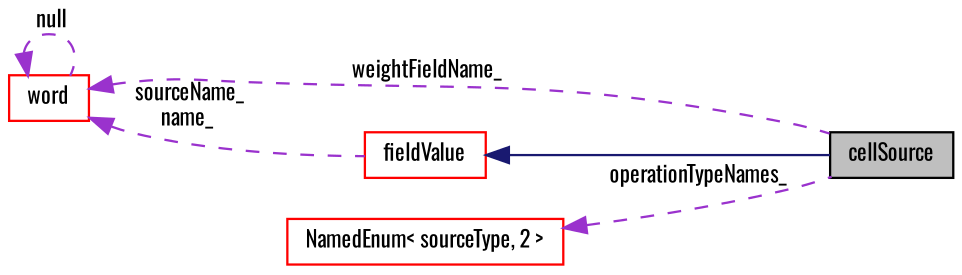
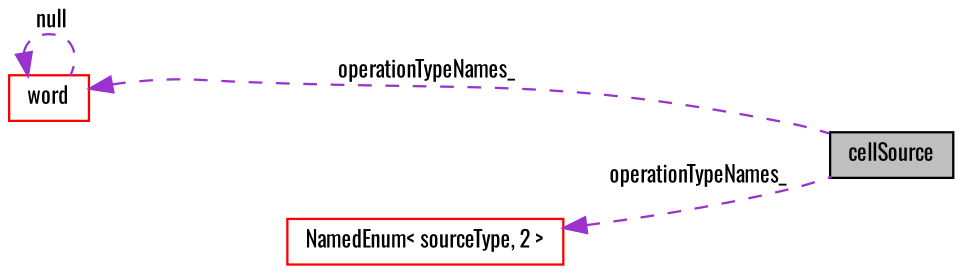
edge "cellSource" -> "word": label " weightFieldName_" -> " operationTypeNames_"
node "fieldValue": removed
